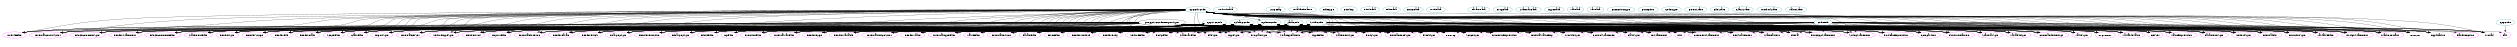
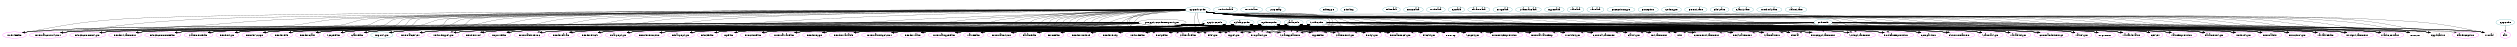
node "Terminator": added
node "QualifiedName": removed
node "BindData": removed
node "OpData": added
edge "CppHdrCode" -> "PythonCode": now "CppHdrCode" -> "BooleanExpression"
edge "p_CppSrcCode_ImportSym" -> "ModuleElim": removed
edge "SwiftCode" -> "Pair": now "SwiftCode" -> "PermElim"
node "ImportSym": color magenta -> turquoise4
